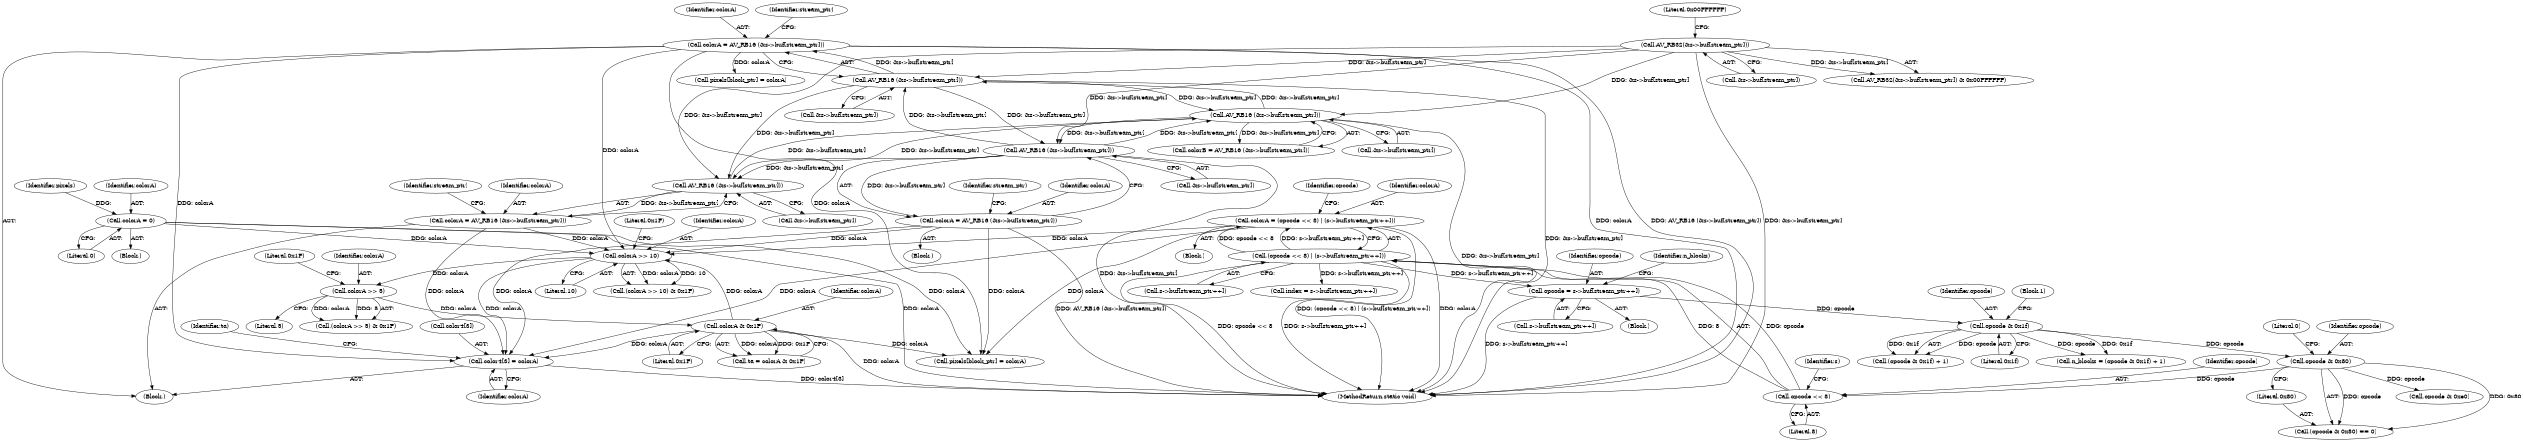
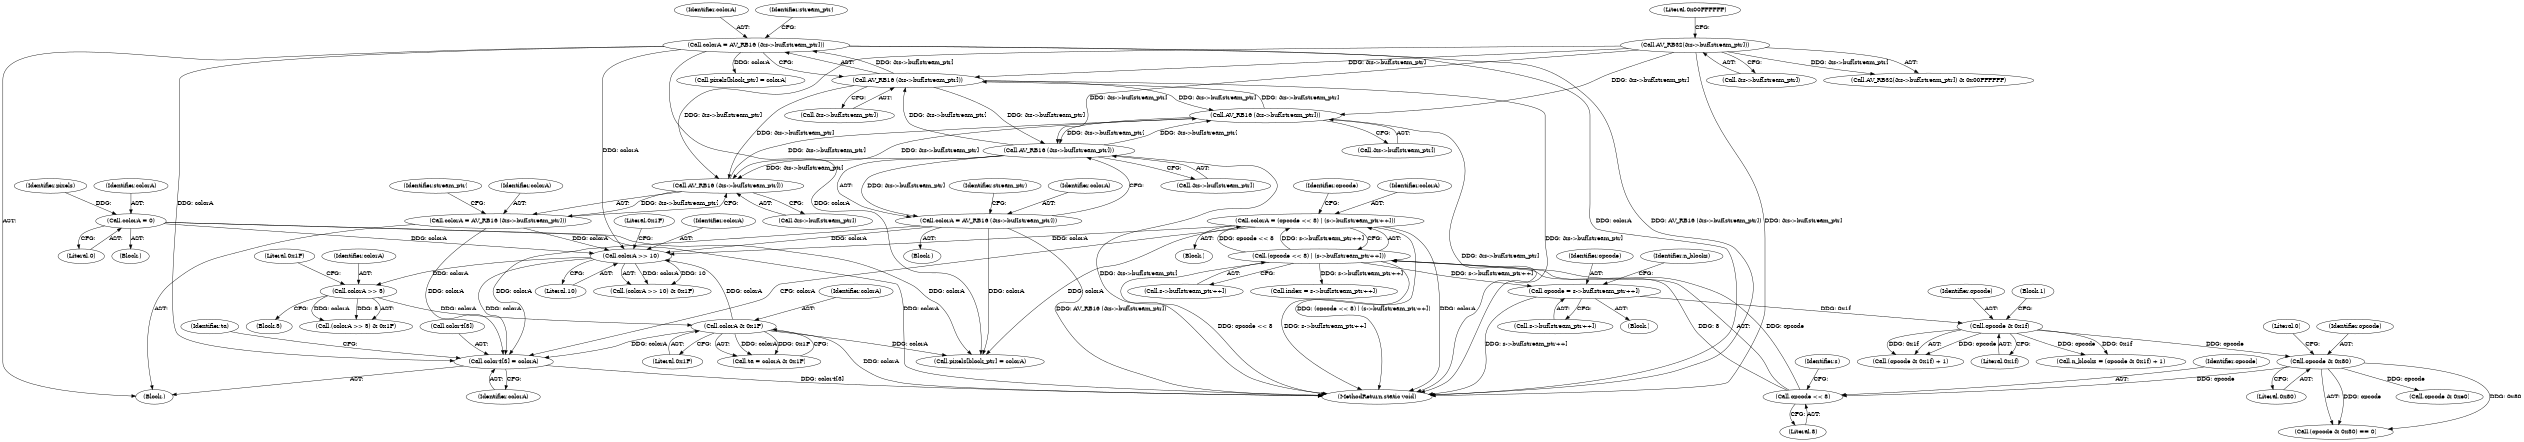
node "(Call,colorB = AV_RB16 (&s->buf[stream_ptr]))": removed
edge "(Call,colorA = (opcode << 8) | (s->buf[stream_ptr++]))" -> "(Call,color4[3] = colorA)": label "DDG: colorA" -> "CFG: colorA"
edge "(Call,opcode = s->buf[stream_ptr++])" -> "(Call,opcode & 0x1f)": label "DDG: opcode" -> "DDG: 0x1f"
node "(Literal,5)": label "(Literal,5)" -> "(Block,5)"
edge "(Literal,0x80)" -> "(Call,(opcode & 0x80) == 0)": now "(Literal,0x80)" -> "(Call,opcode & 0x80)"
